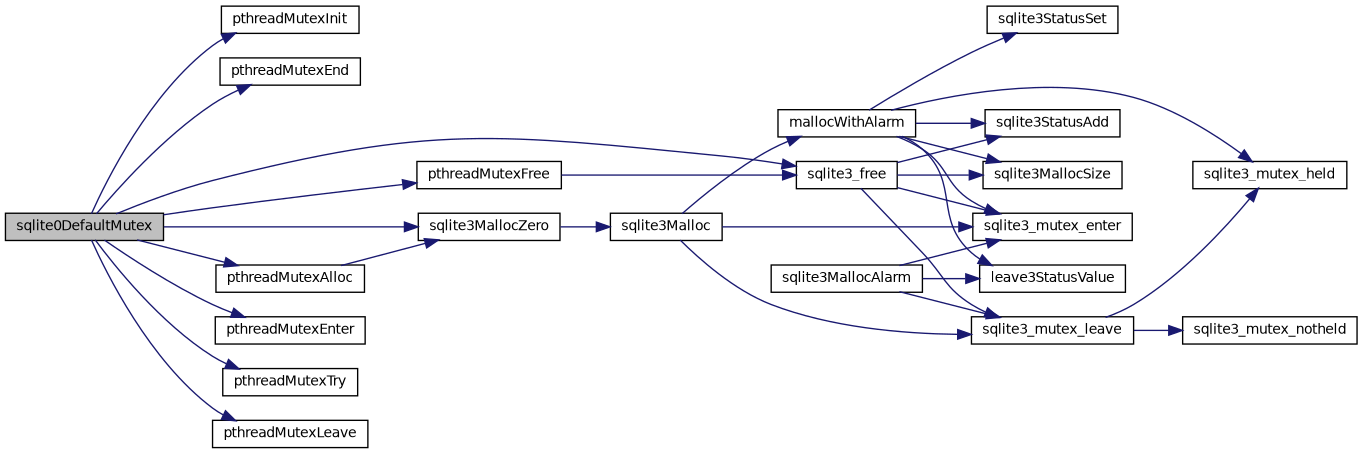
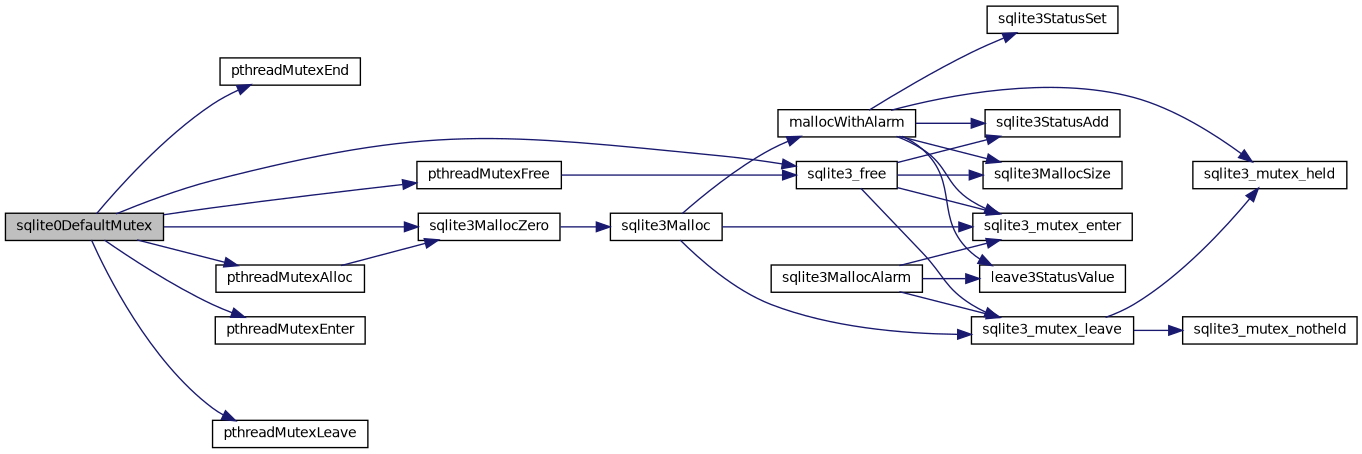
node "pthreadMutexInit": removed
node "pthreadMutexTry": removed
